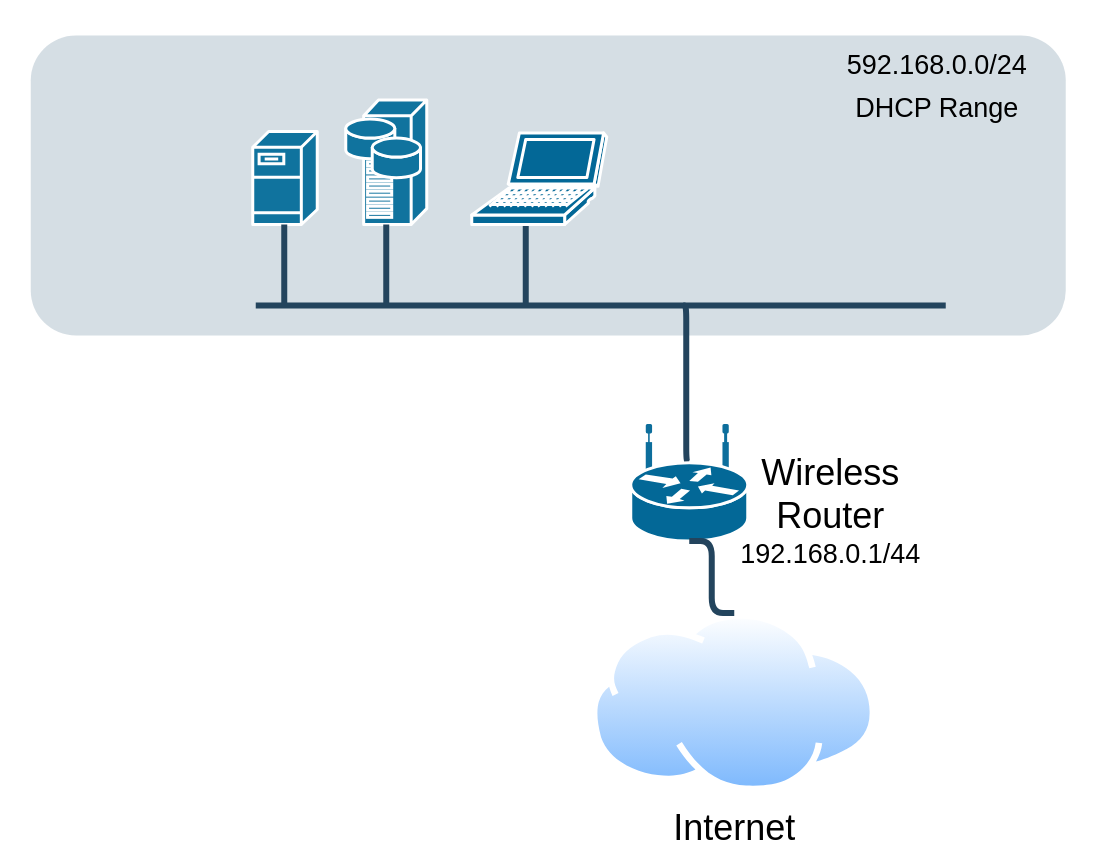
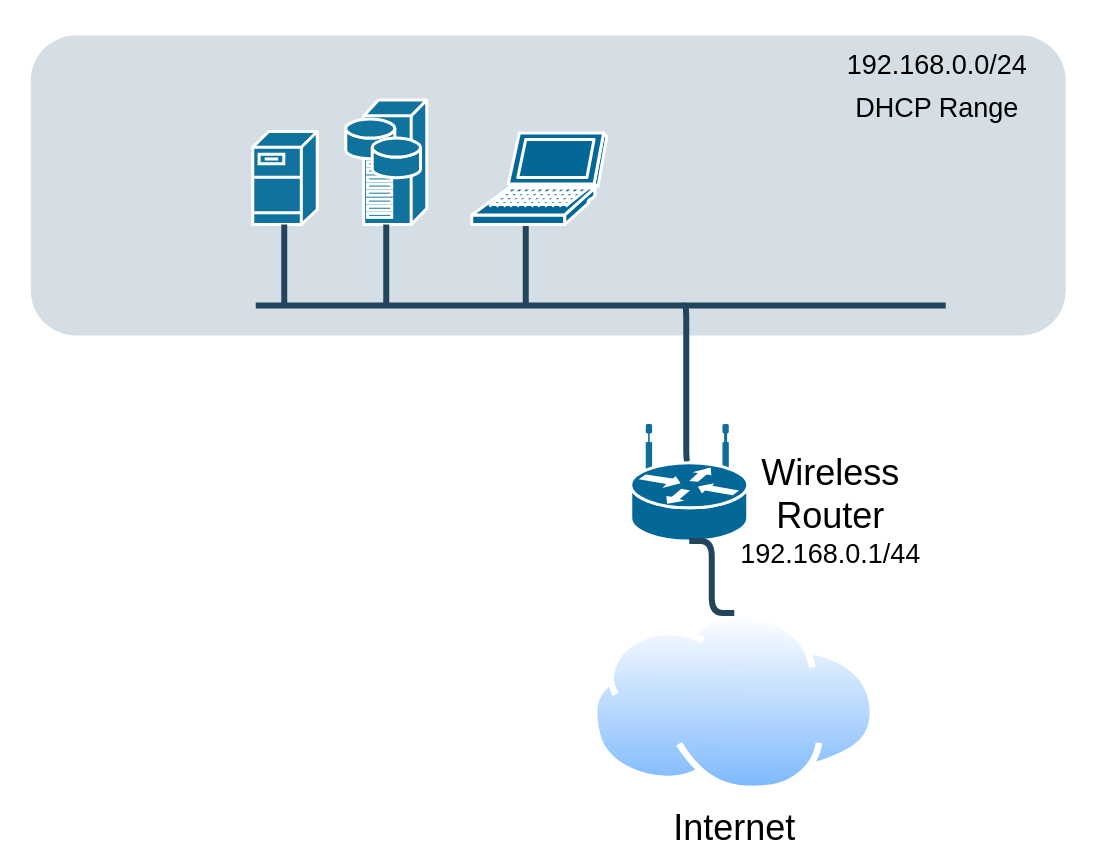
node "592.168.0.0/24 DHCP Range": label "592.168.0.0/24 DHCP Range" -> "192.168.0.0/24 DHCP Range"
